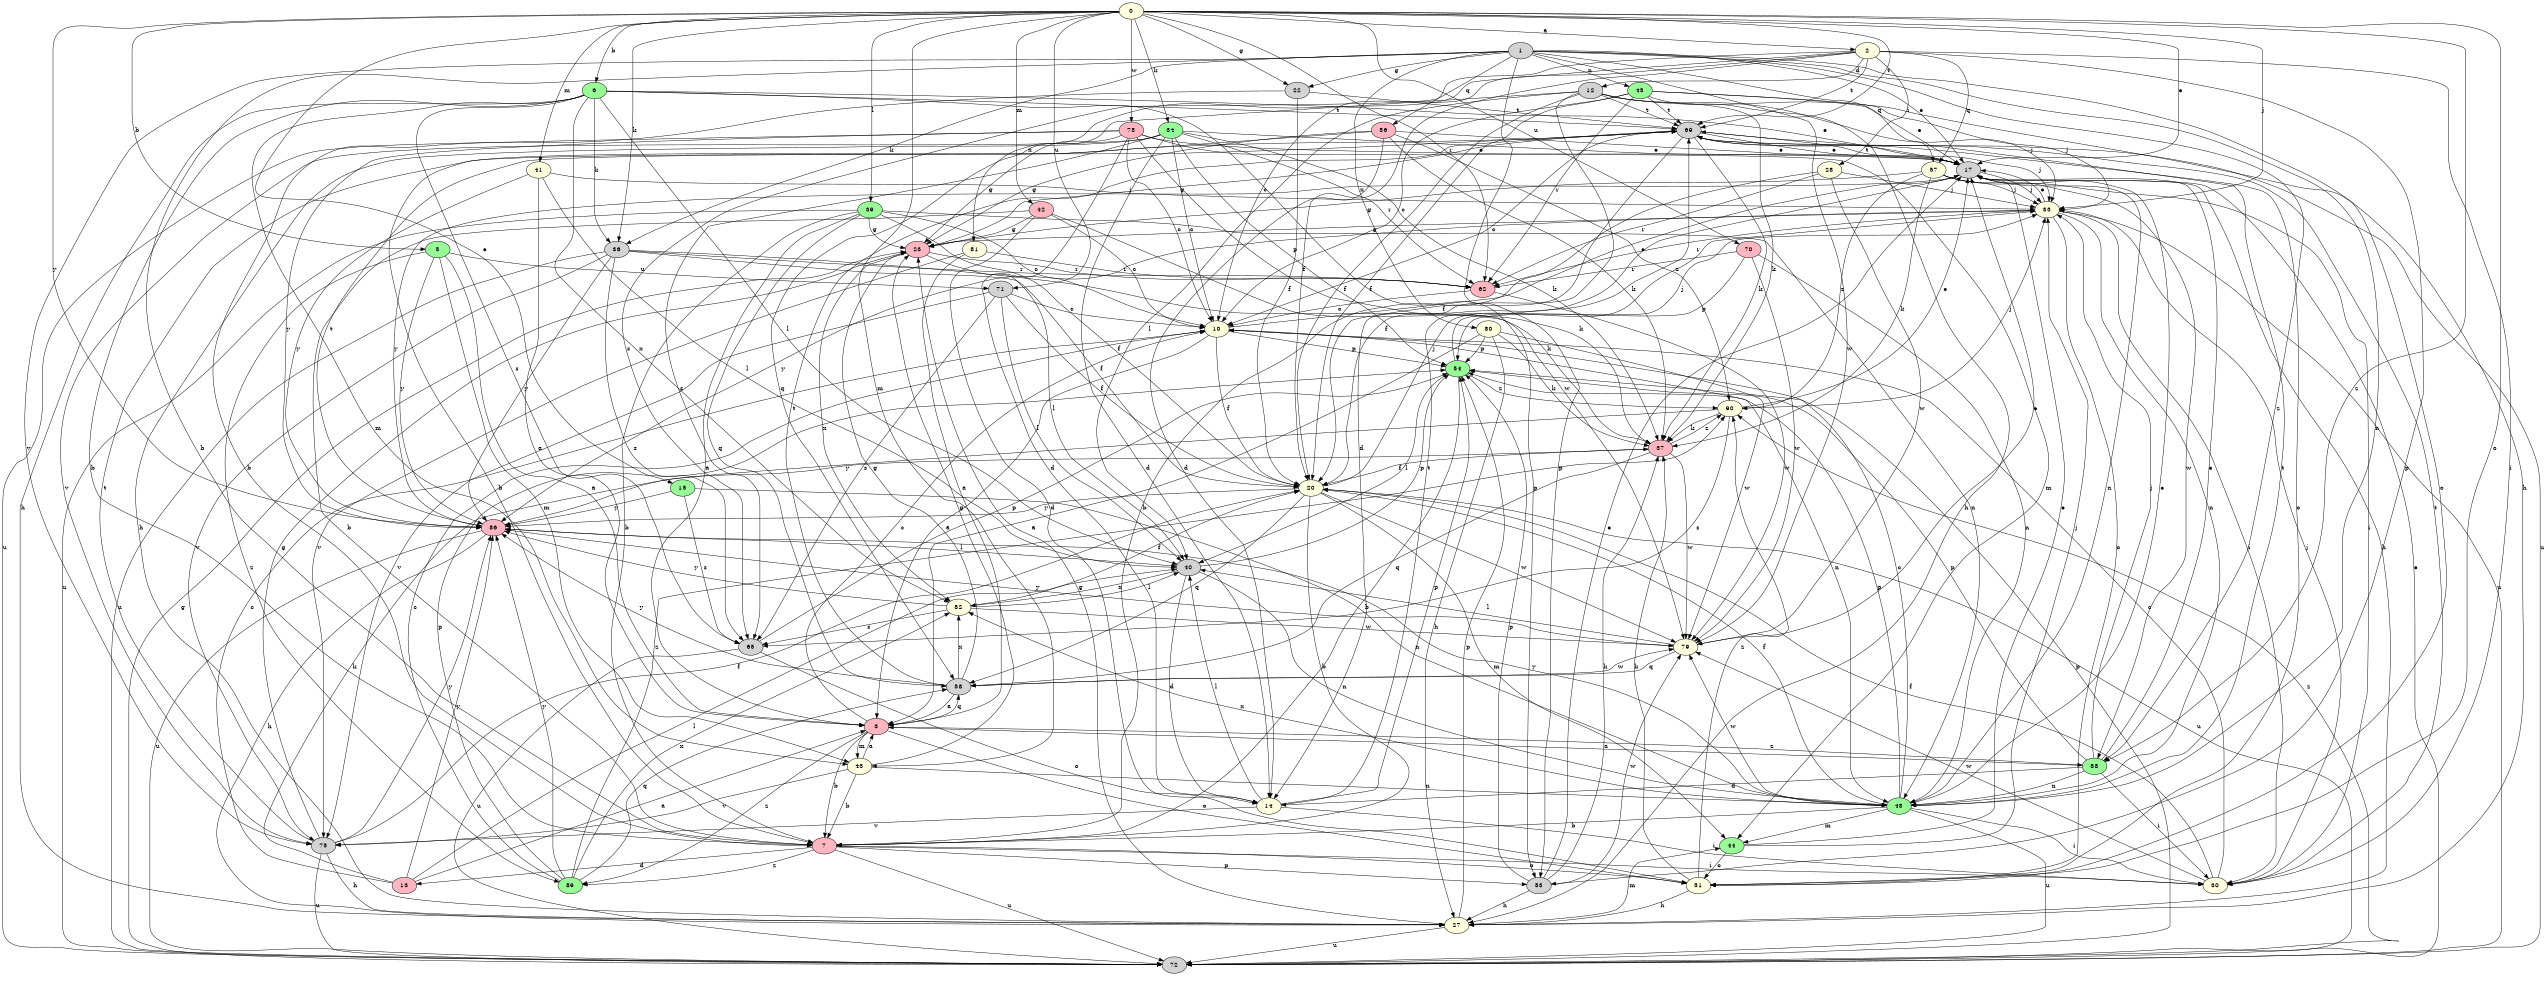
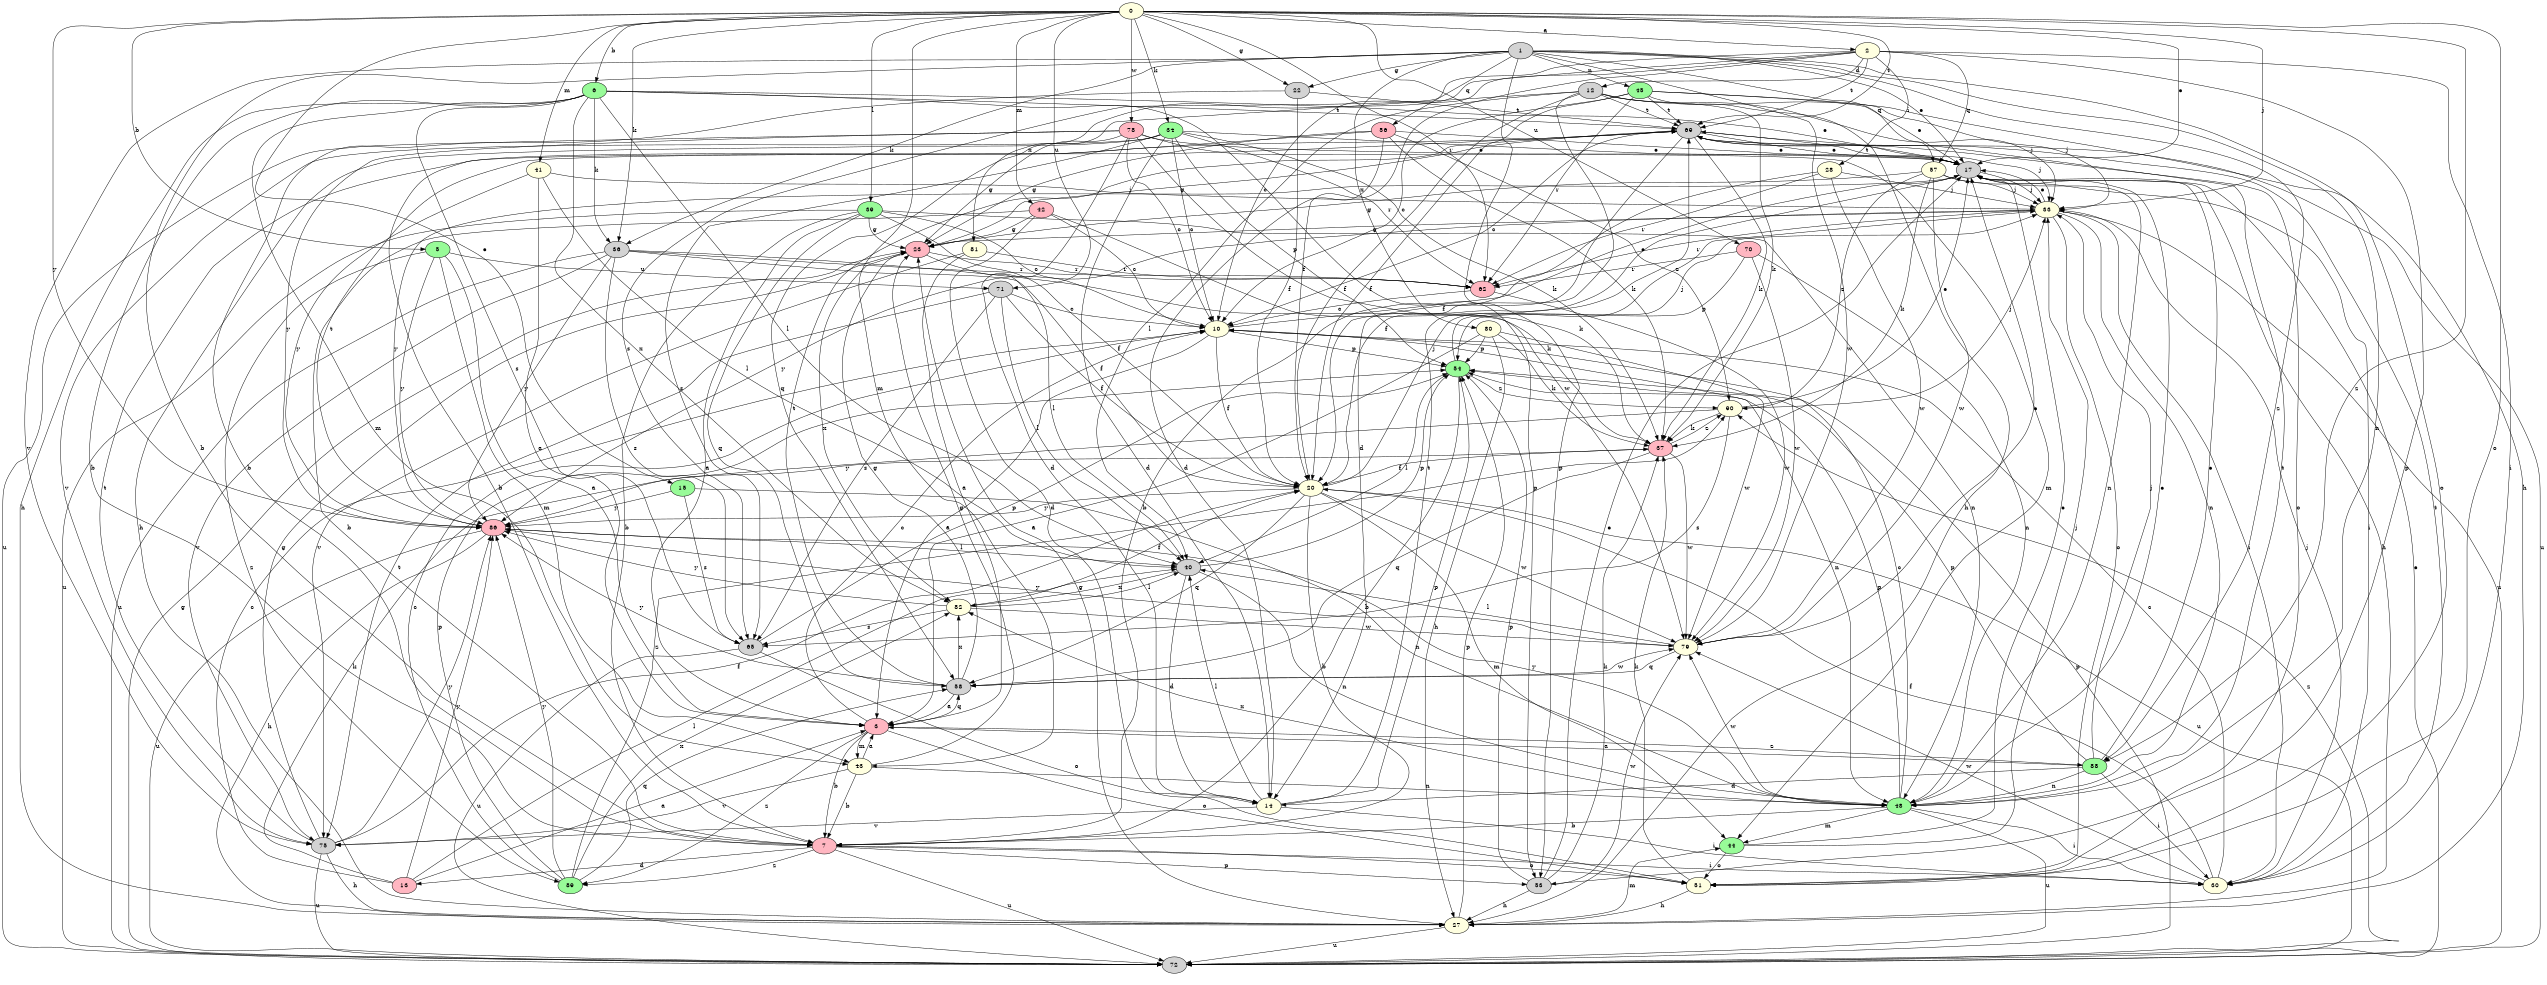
edge "57" -> "88": now "57" -> "79"
edge "71" -> "75": label "v" -> "t"
edge "48" -> "20": removed, label "f"
edge "51" -> "90": removed, label "z"
